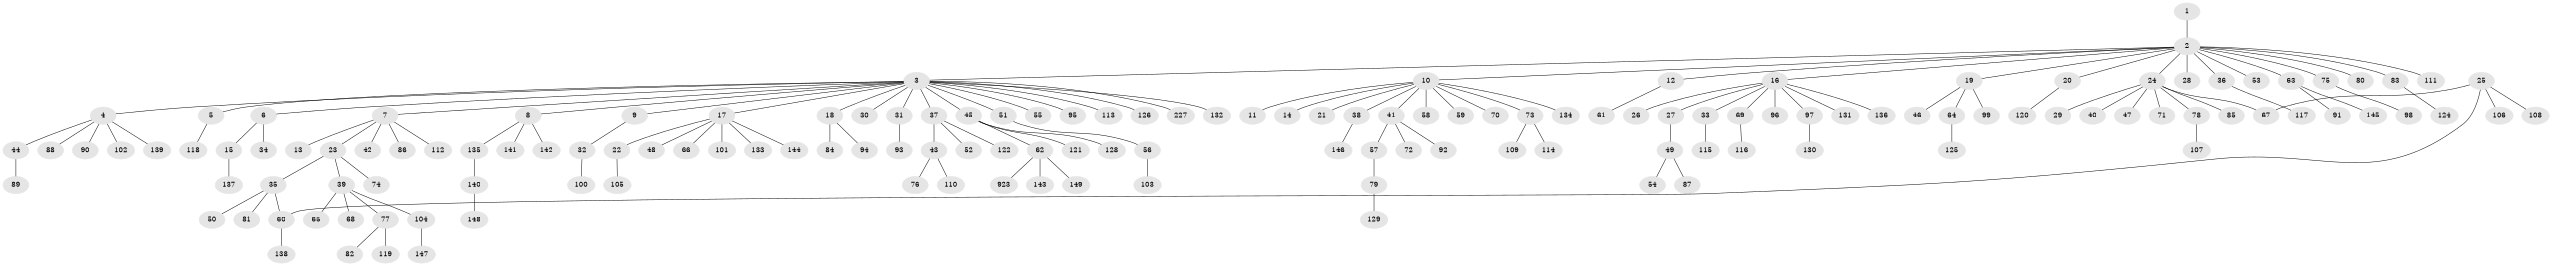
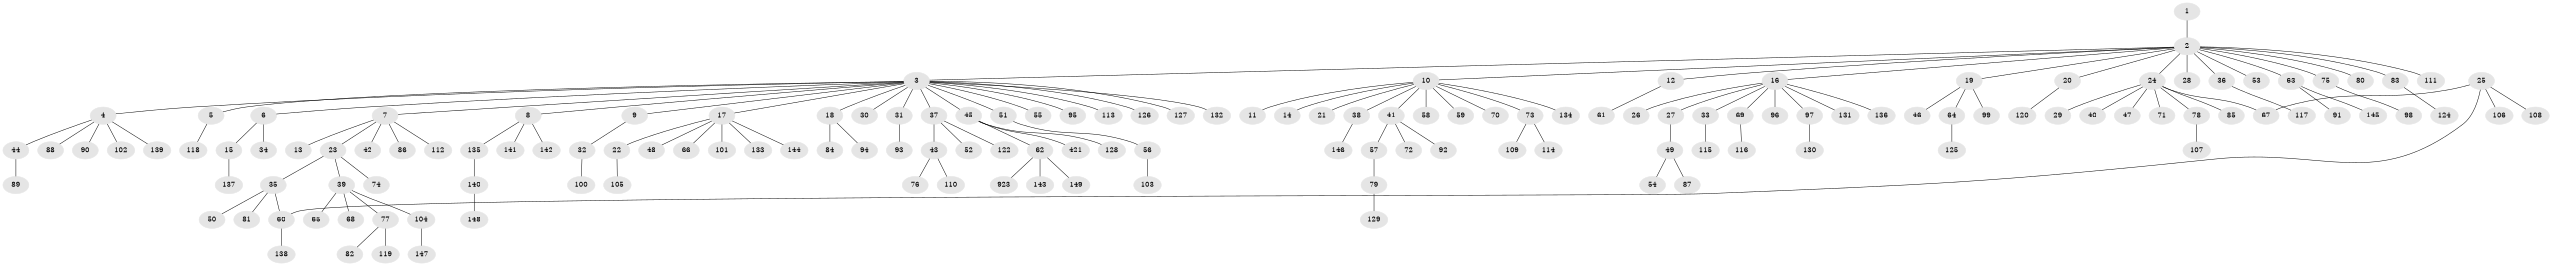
node "227": label "227" -> "127"
node "121": label "121" -> "421"
